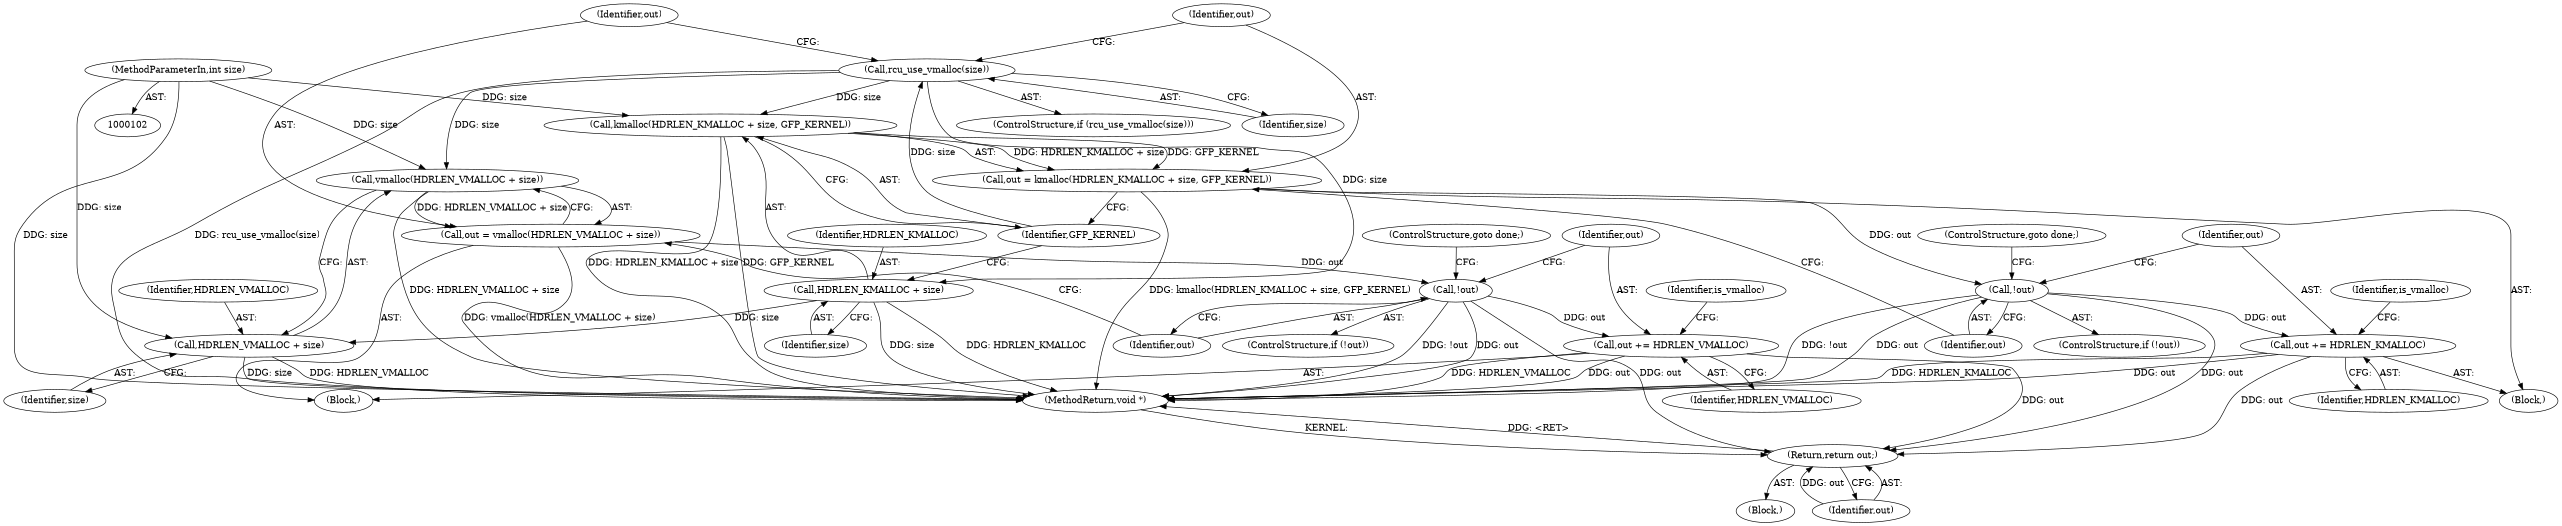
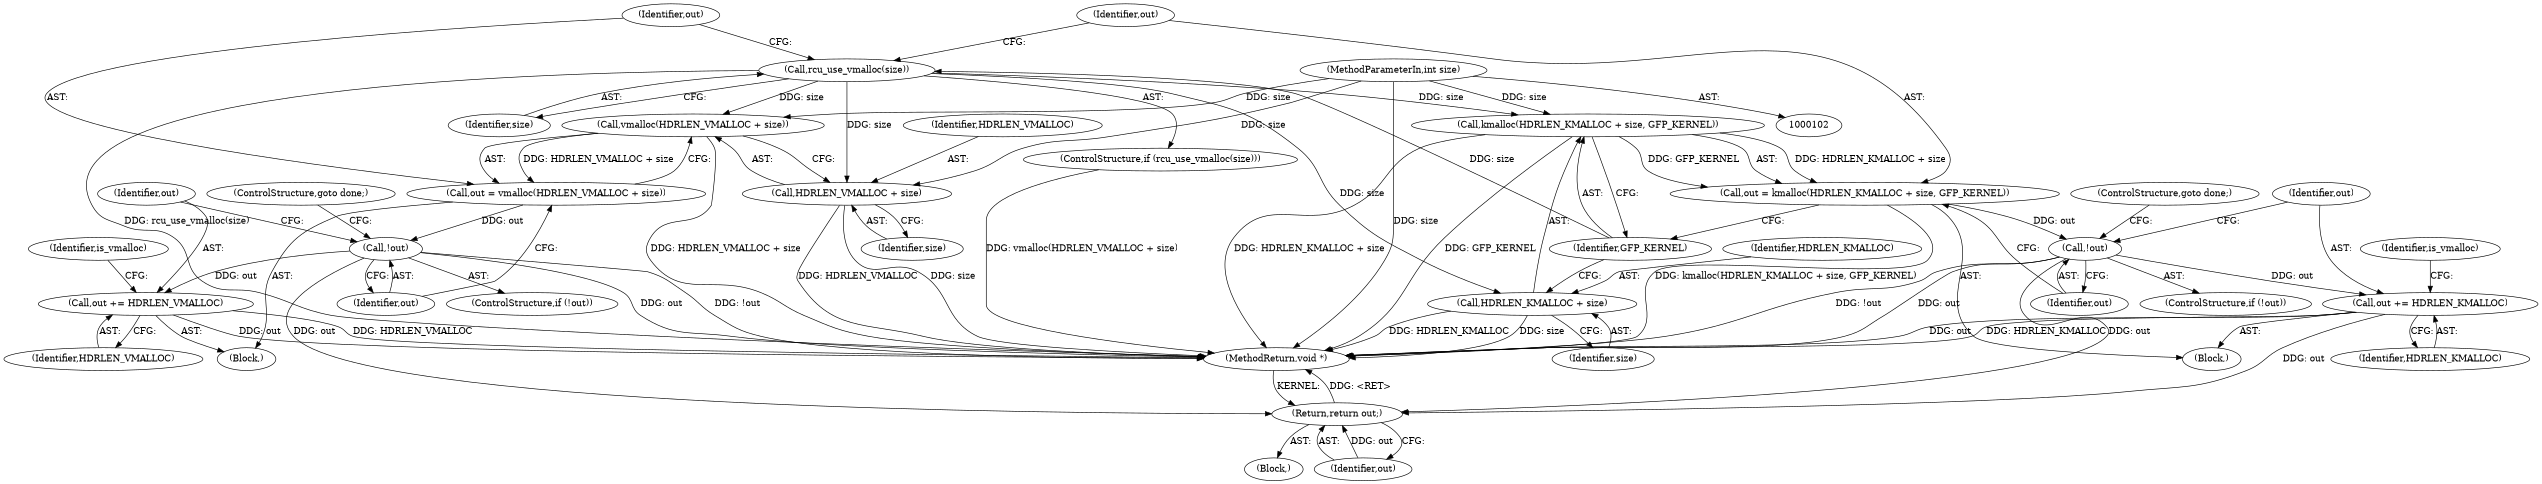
edge "(Call,HDRLEN_KMALLOC + size)" -> "(Call,HDRLEN_VMALLOC + size)": now "(Call,rcu_use_vmalloc(size))" -> "(Call,HDRLEN_VMALLOC + size)"
edge "(Call,out += HDRLEN_VMALLOC)" -> "(Return,return out;)": removed, label "DDG: out"
edge "(Call,out = vmalloc(HDRLEN_VMALLOC + size))" -> "(MethodReturn,void *)": now "(ControlStructure,if (rcu_use_vmalloc(size)))" -> "(MethodReturn,void *)"
